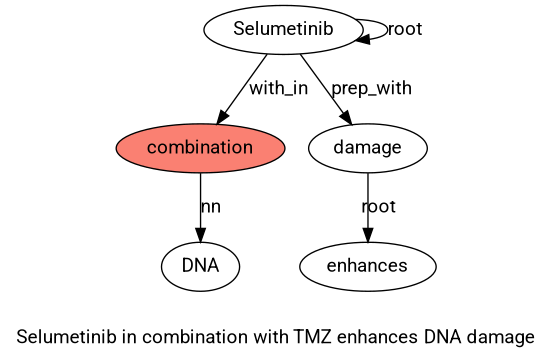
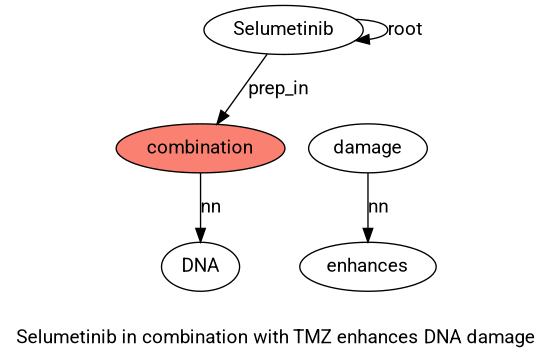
edge "Selumetinib" -> "damage": removed, label "prep_with"
edge "Selumetinib" -> "combination": label "with_in" -> "prep_in"
edge "damage" -> "enhances": label "root" -> "nn"
